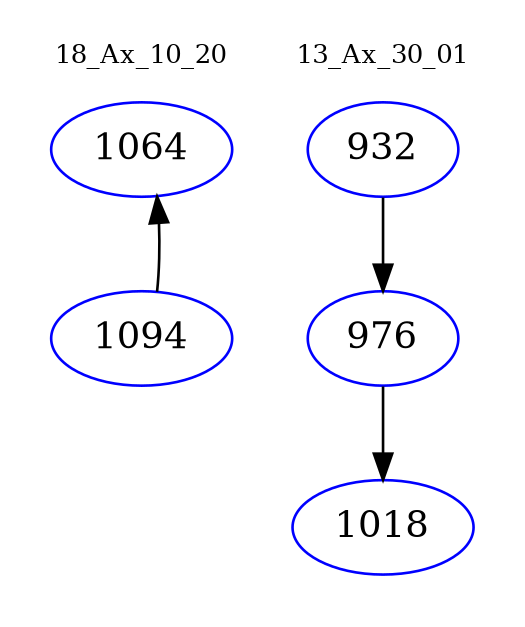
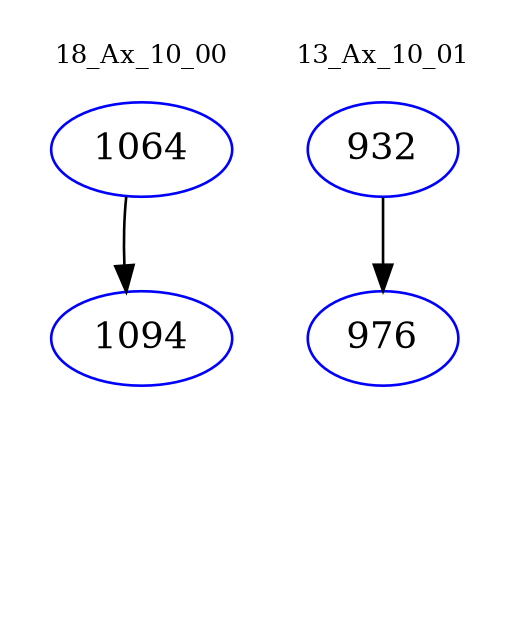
cluster "18_Ax_10_20": label "18_Ax_10_20" -> "18_Ax_10_00"
cluster "13_Ax_30_01": label "13_Ax_30_01" -> "13_Ax_10_01"
edge "1094" -> "1064": reversed
node "1018": removed
